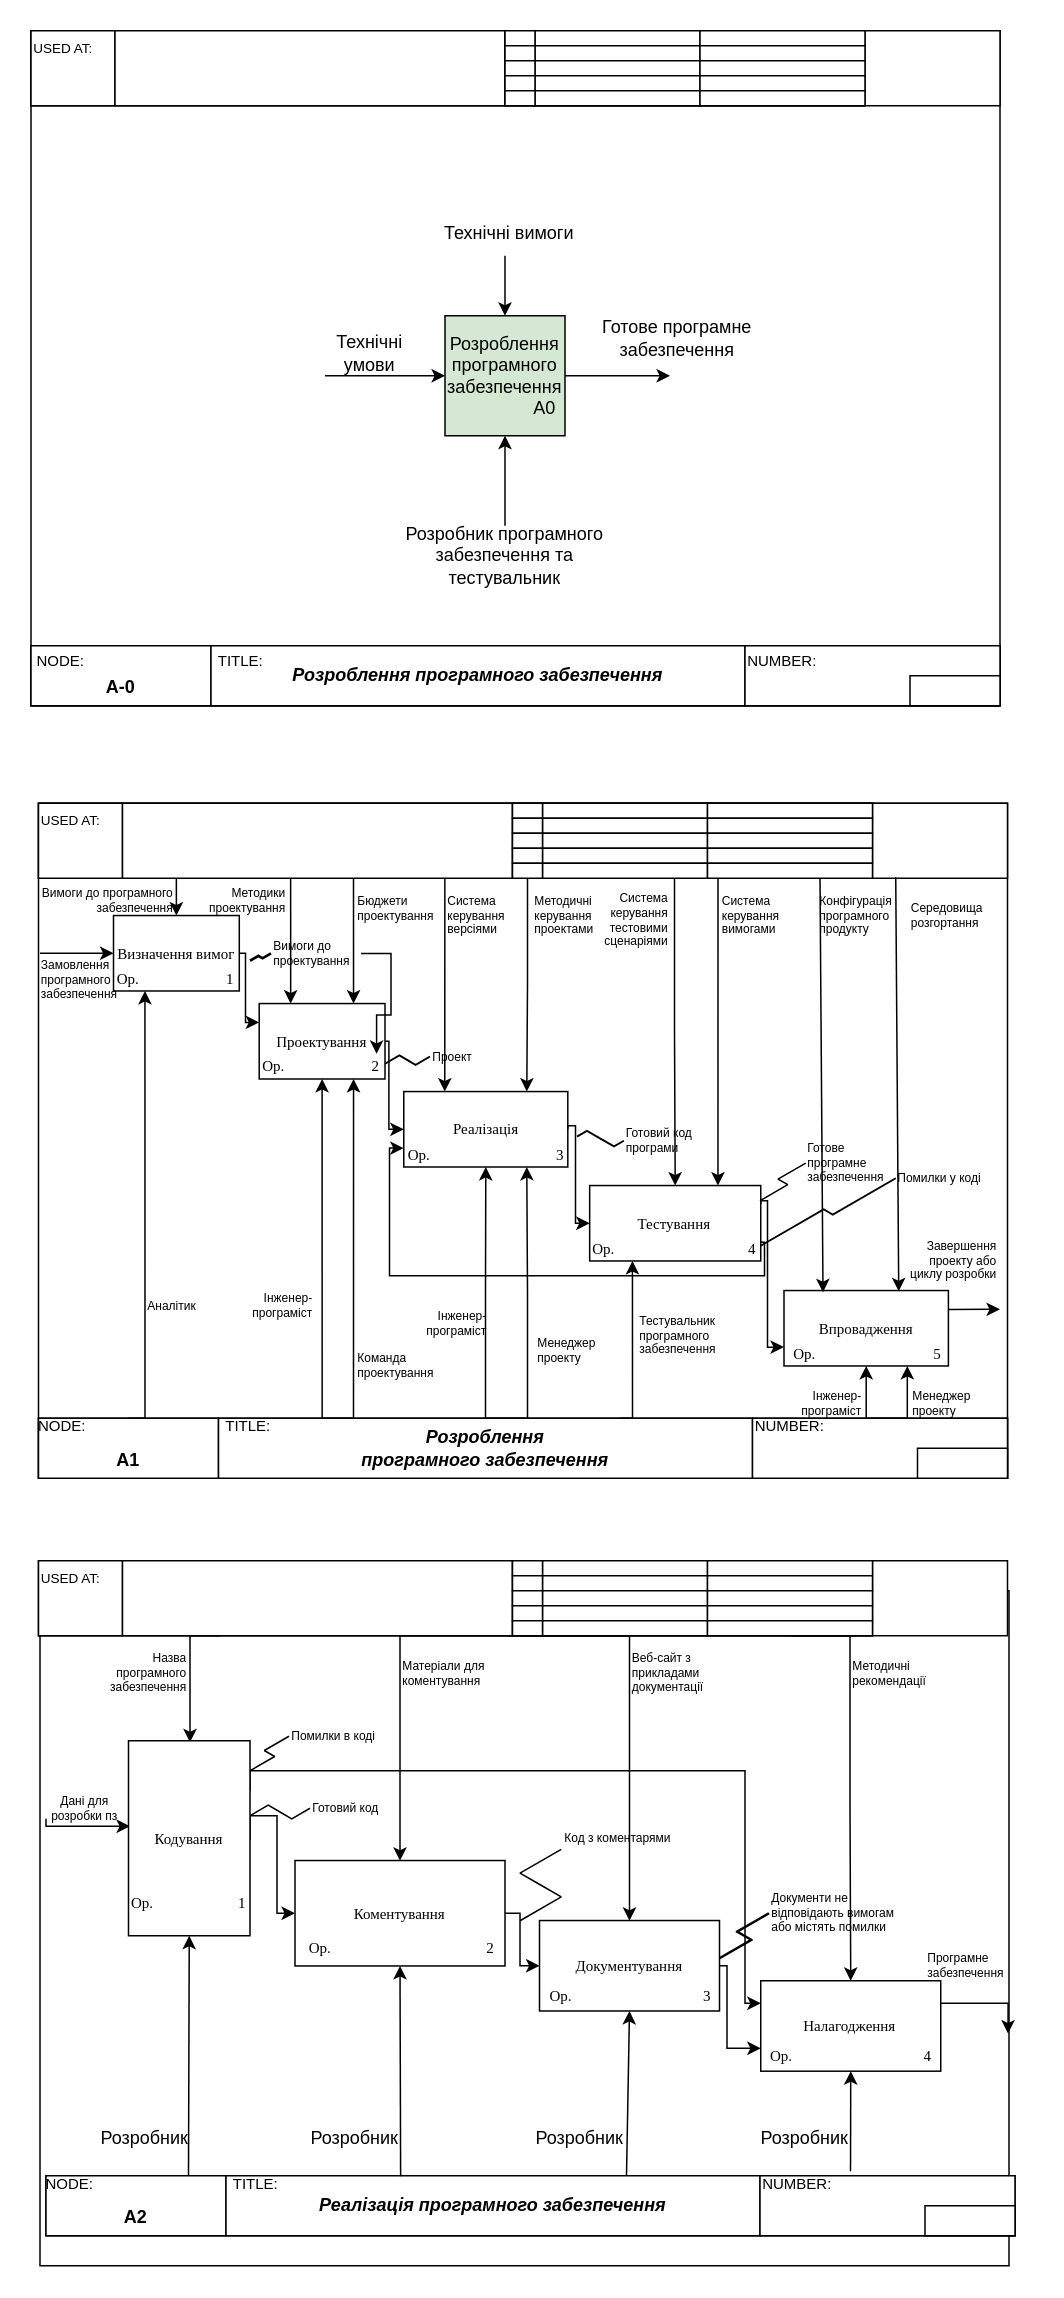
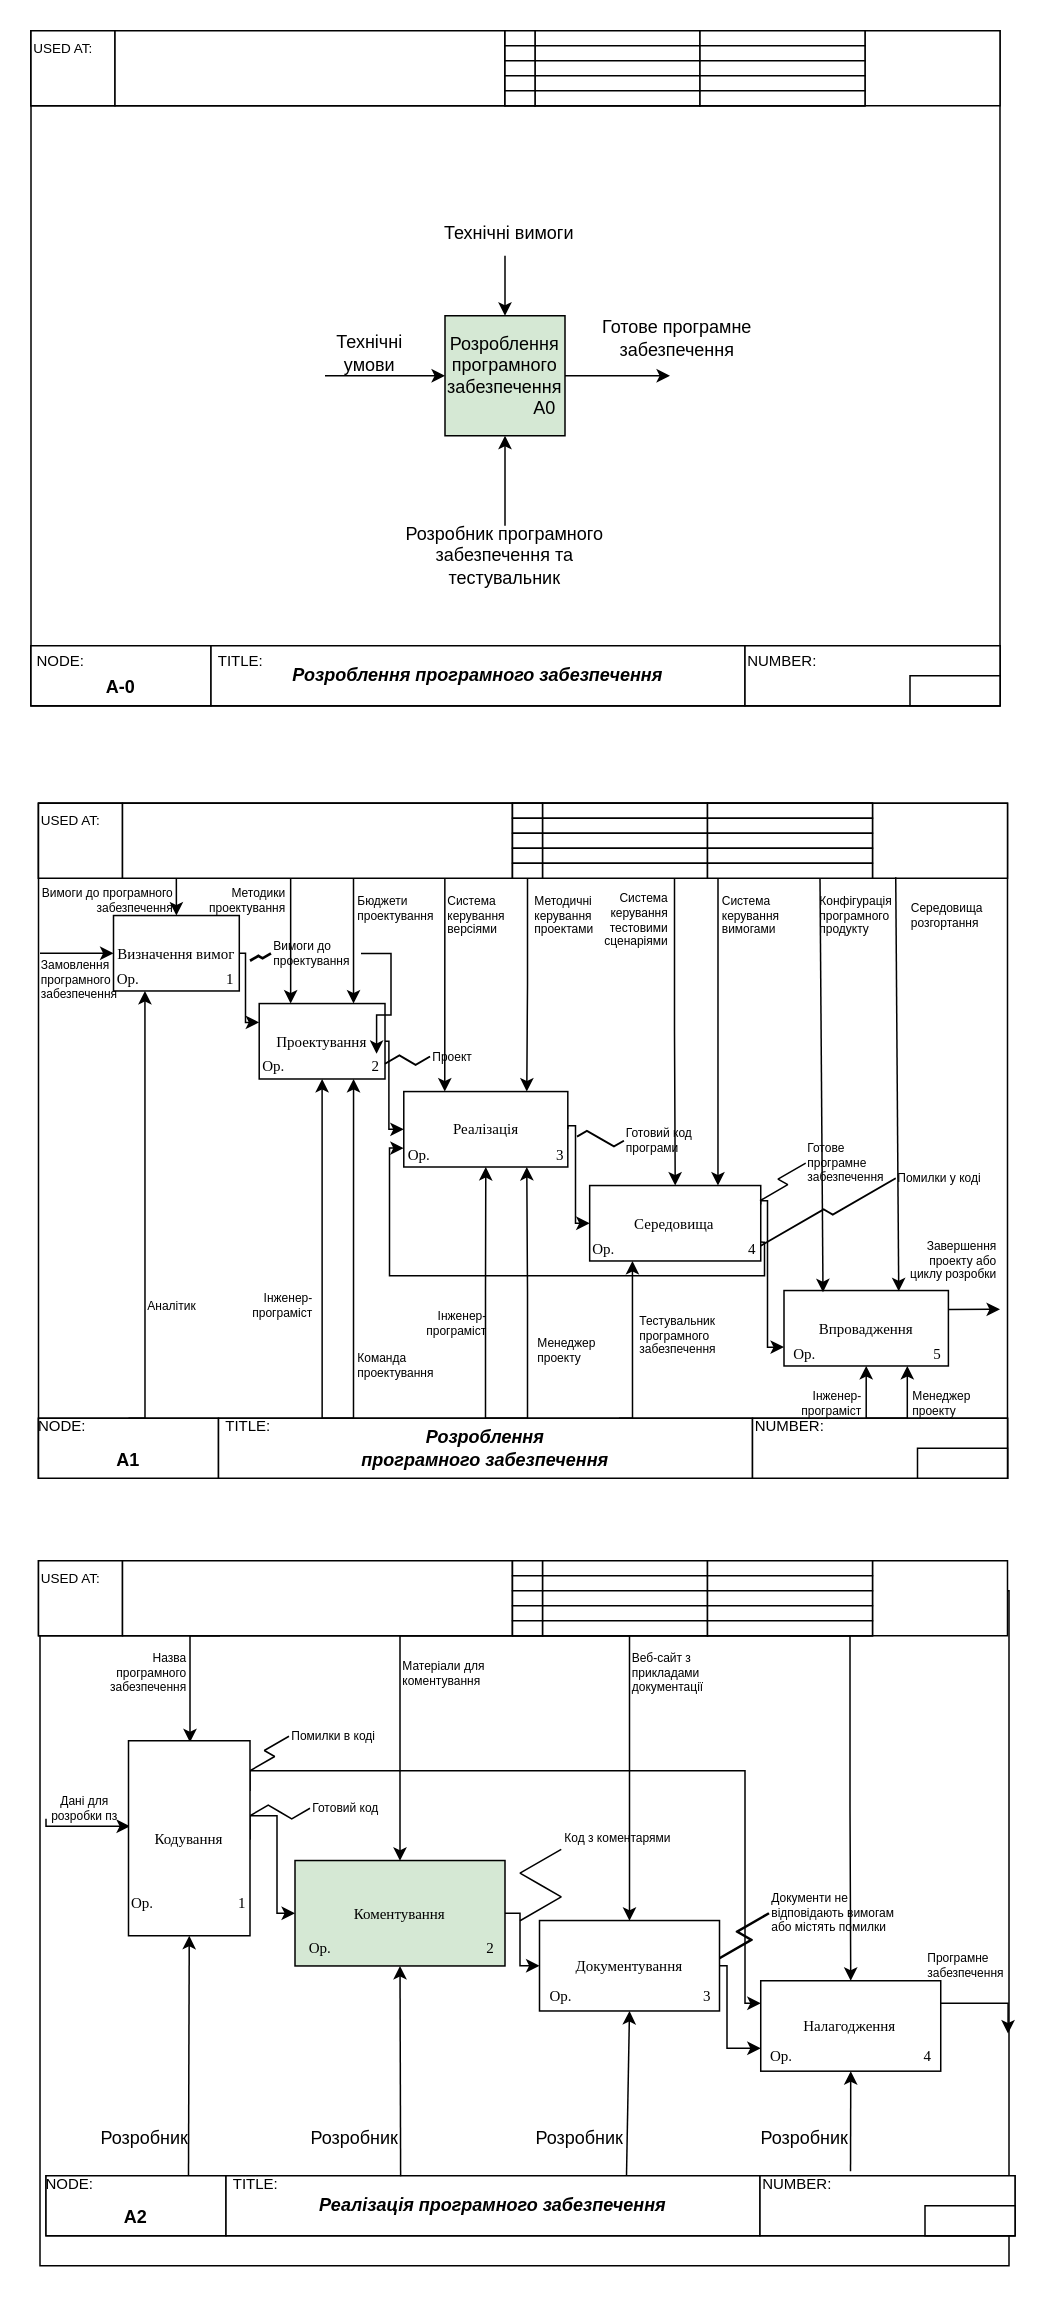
node "Тестування": label "Тестування" -> "Середовища"
node "Методичні рекомендації": removed
node "Коментування": fillcolor #ffffff -> #d5e8d4
